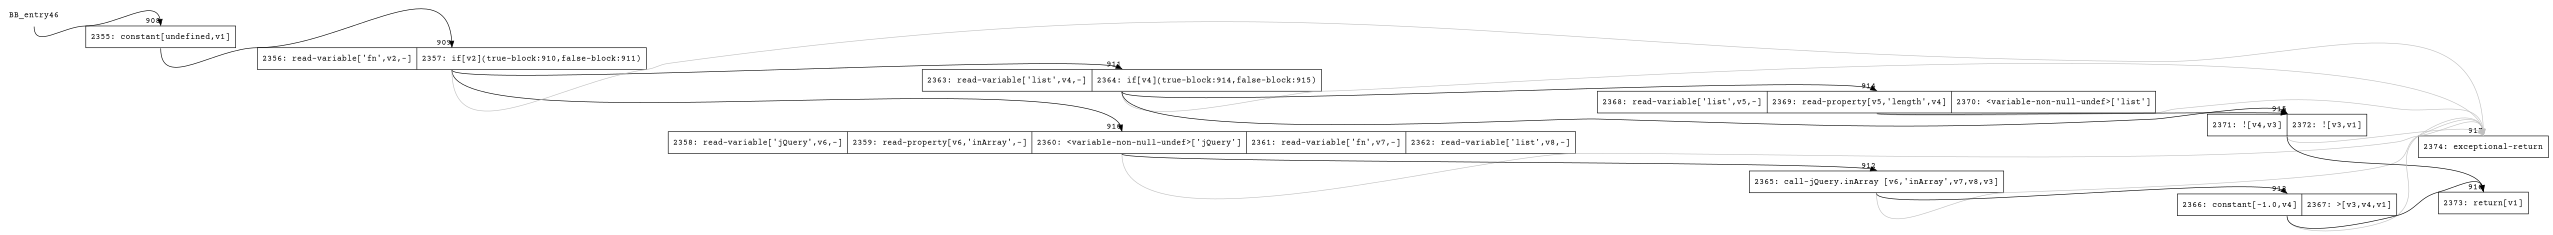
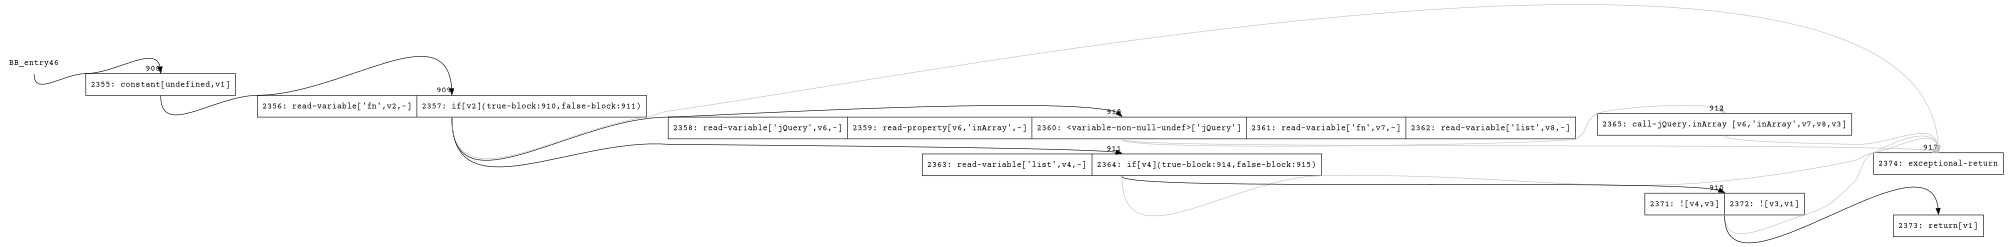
node "2368: read-variable['list',v5,-]": removed
edge "2358: read-variable['jQuery',v6,-]" -> "2365: call-jQuery.inArray [v6,'inArray',v7,v8,v3]": color black -> gray
node "2366: constant[-1.0,v4]": removed
